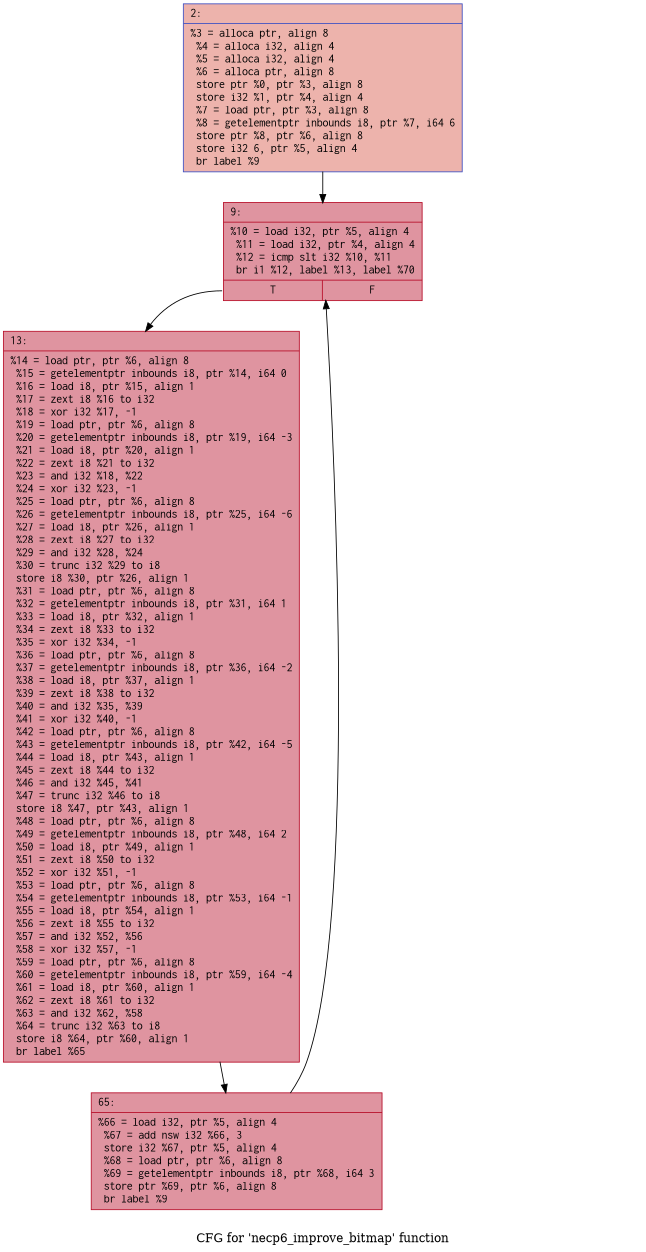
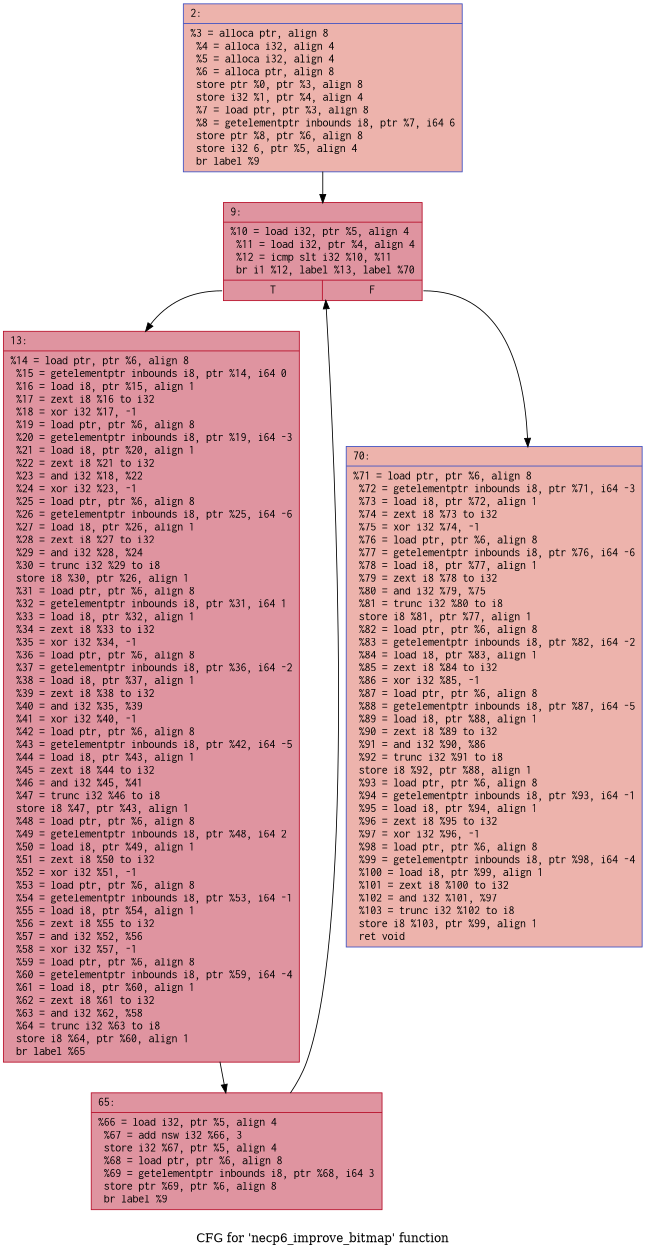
node "70:": added
